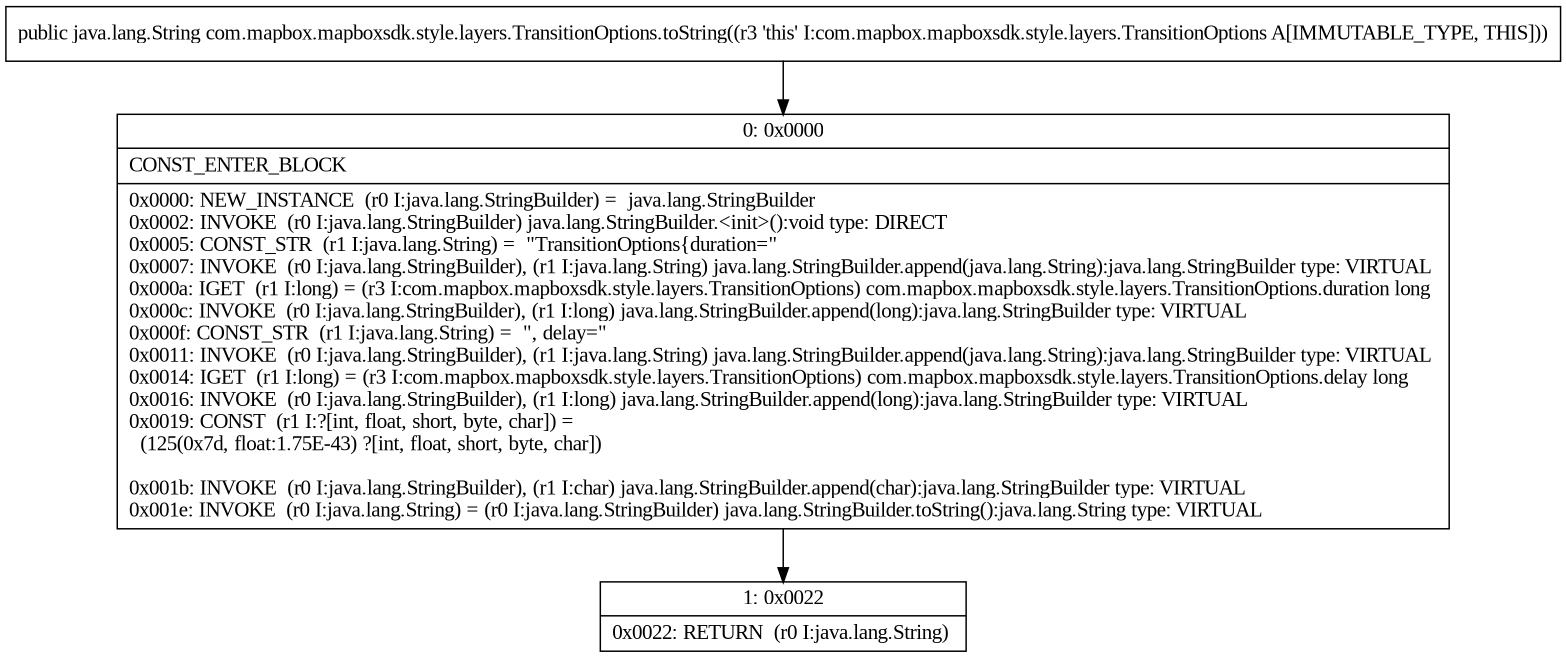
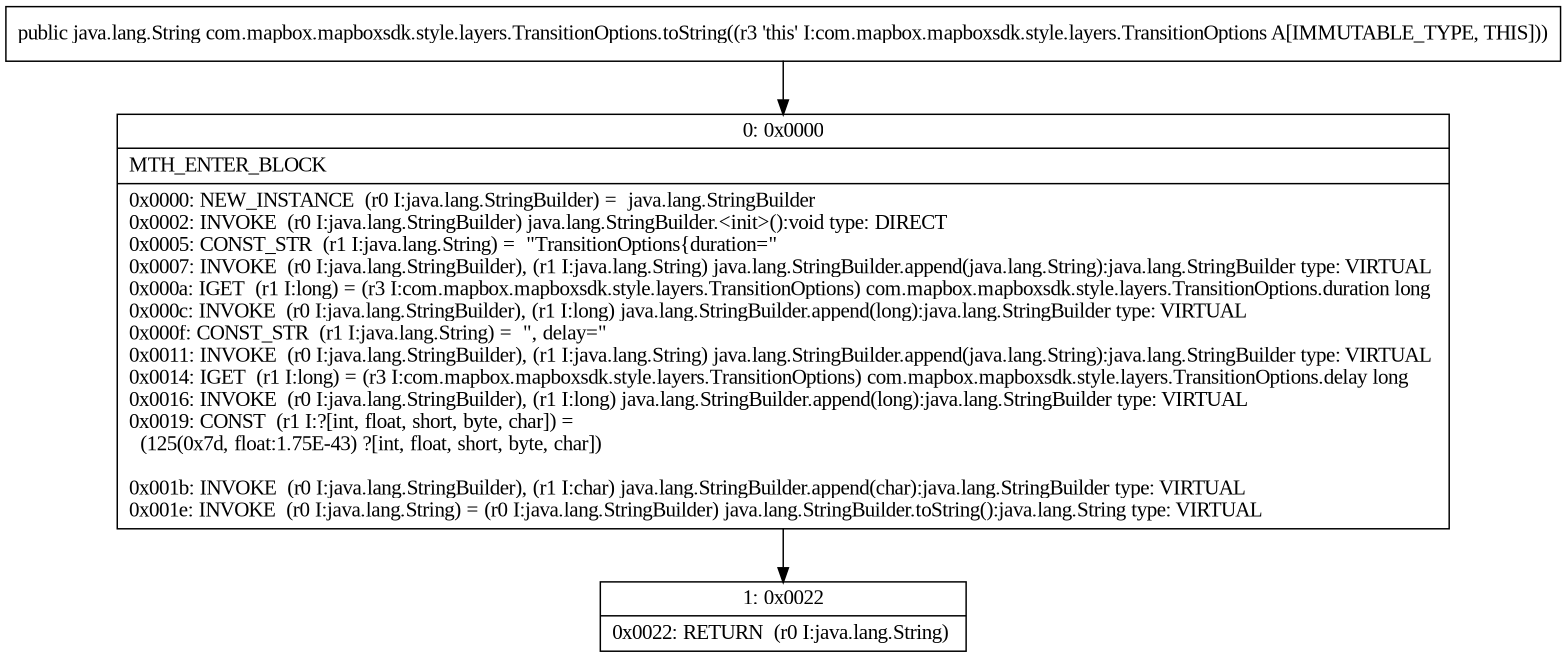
node "0: 0x0000": text "CONST_ENTER_BLOCK" -> "MTH_ENTER_BLOCK"
